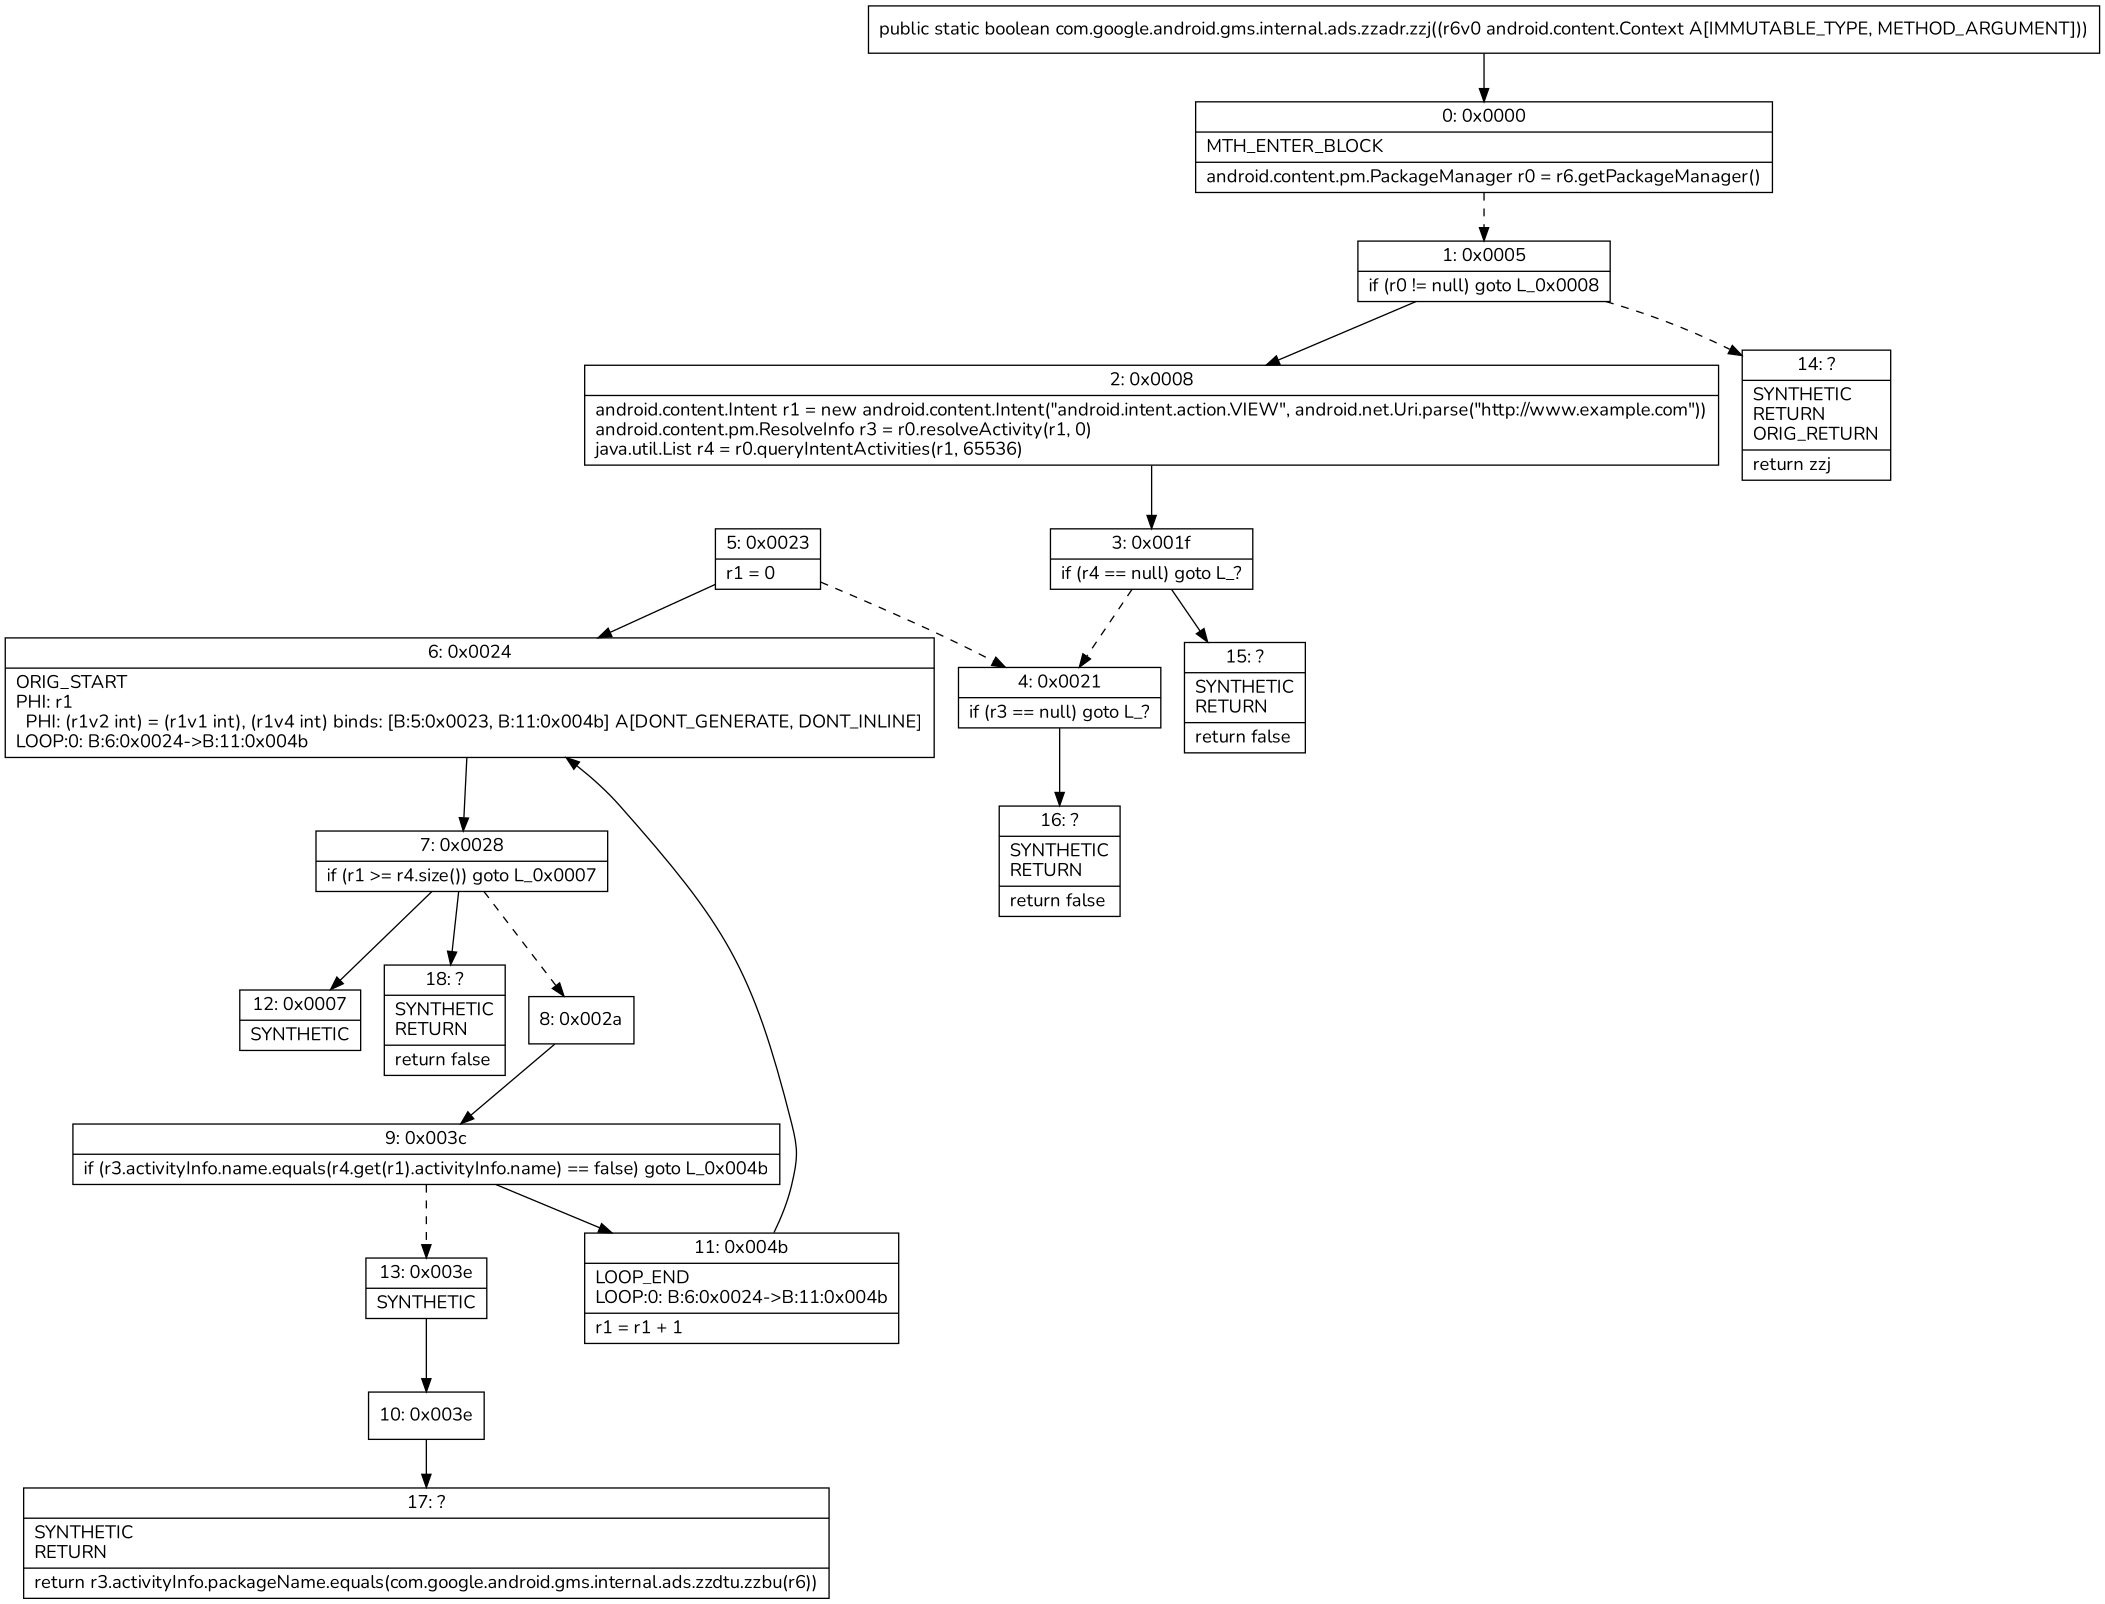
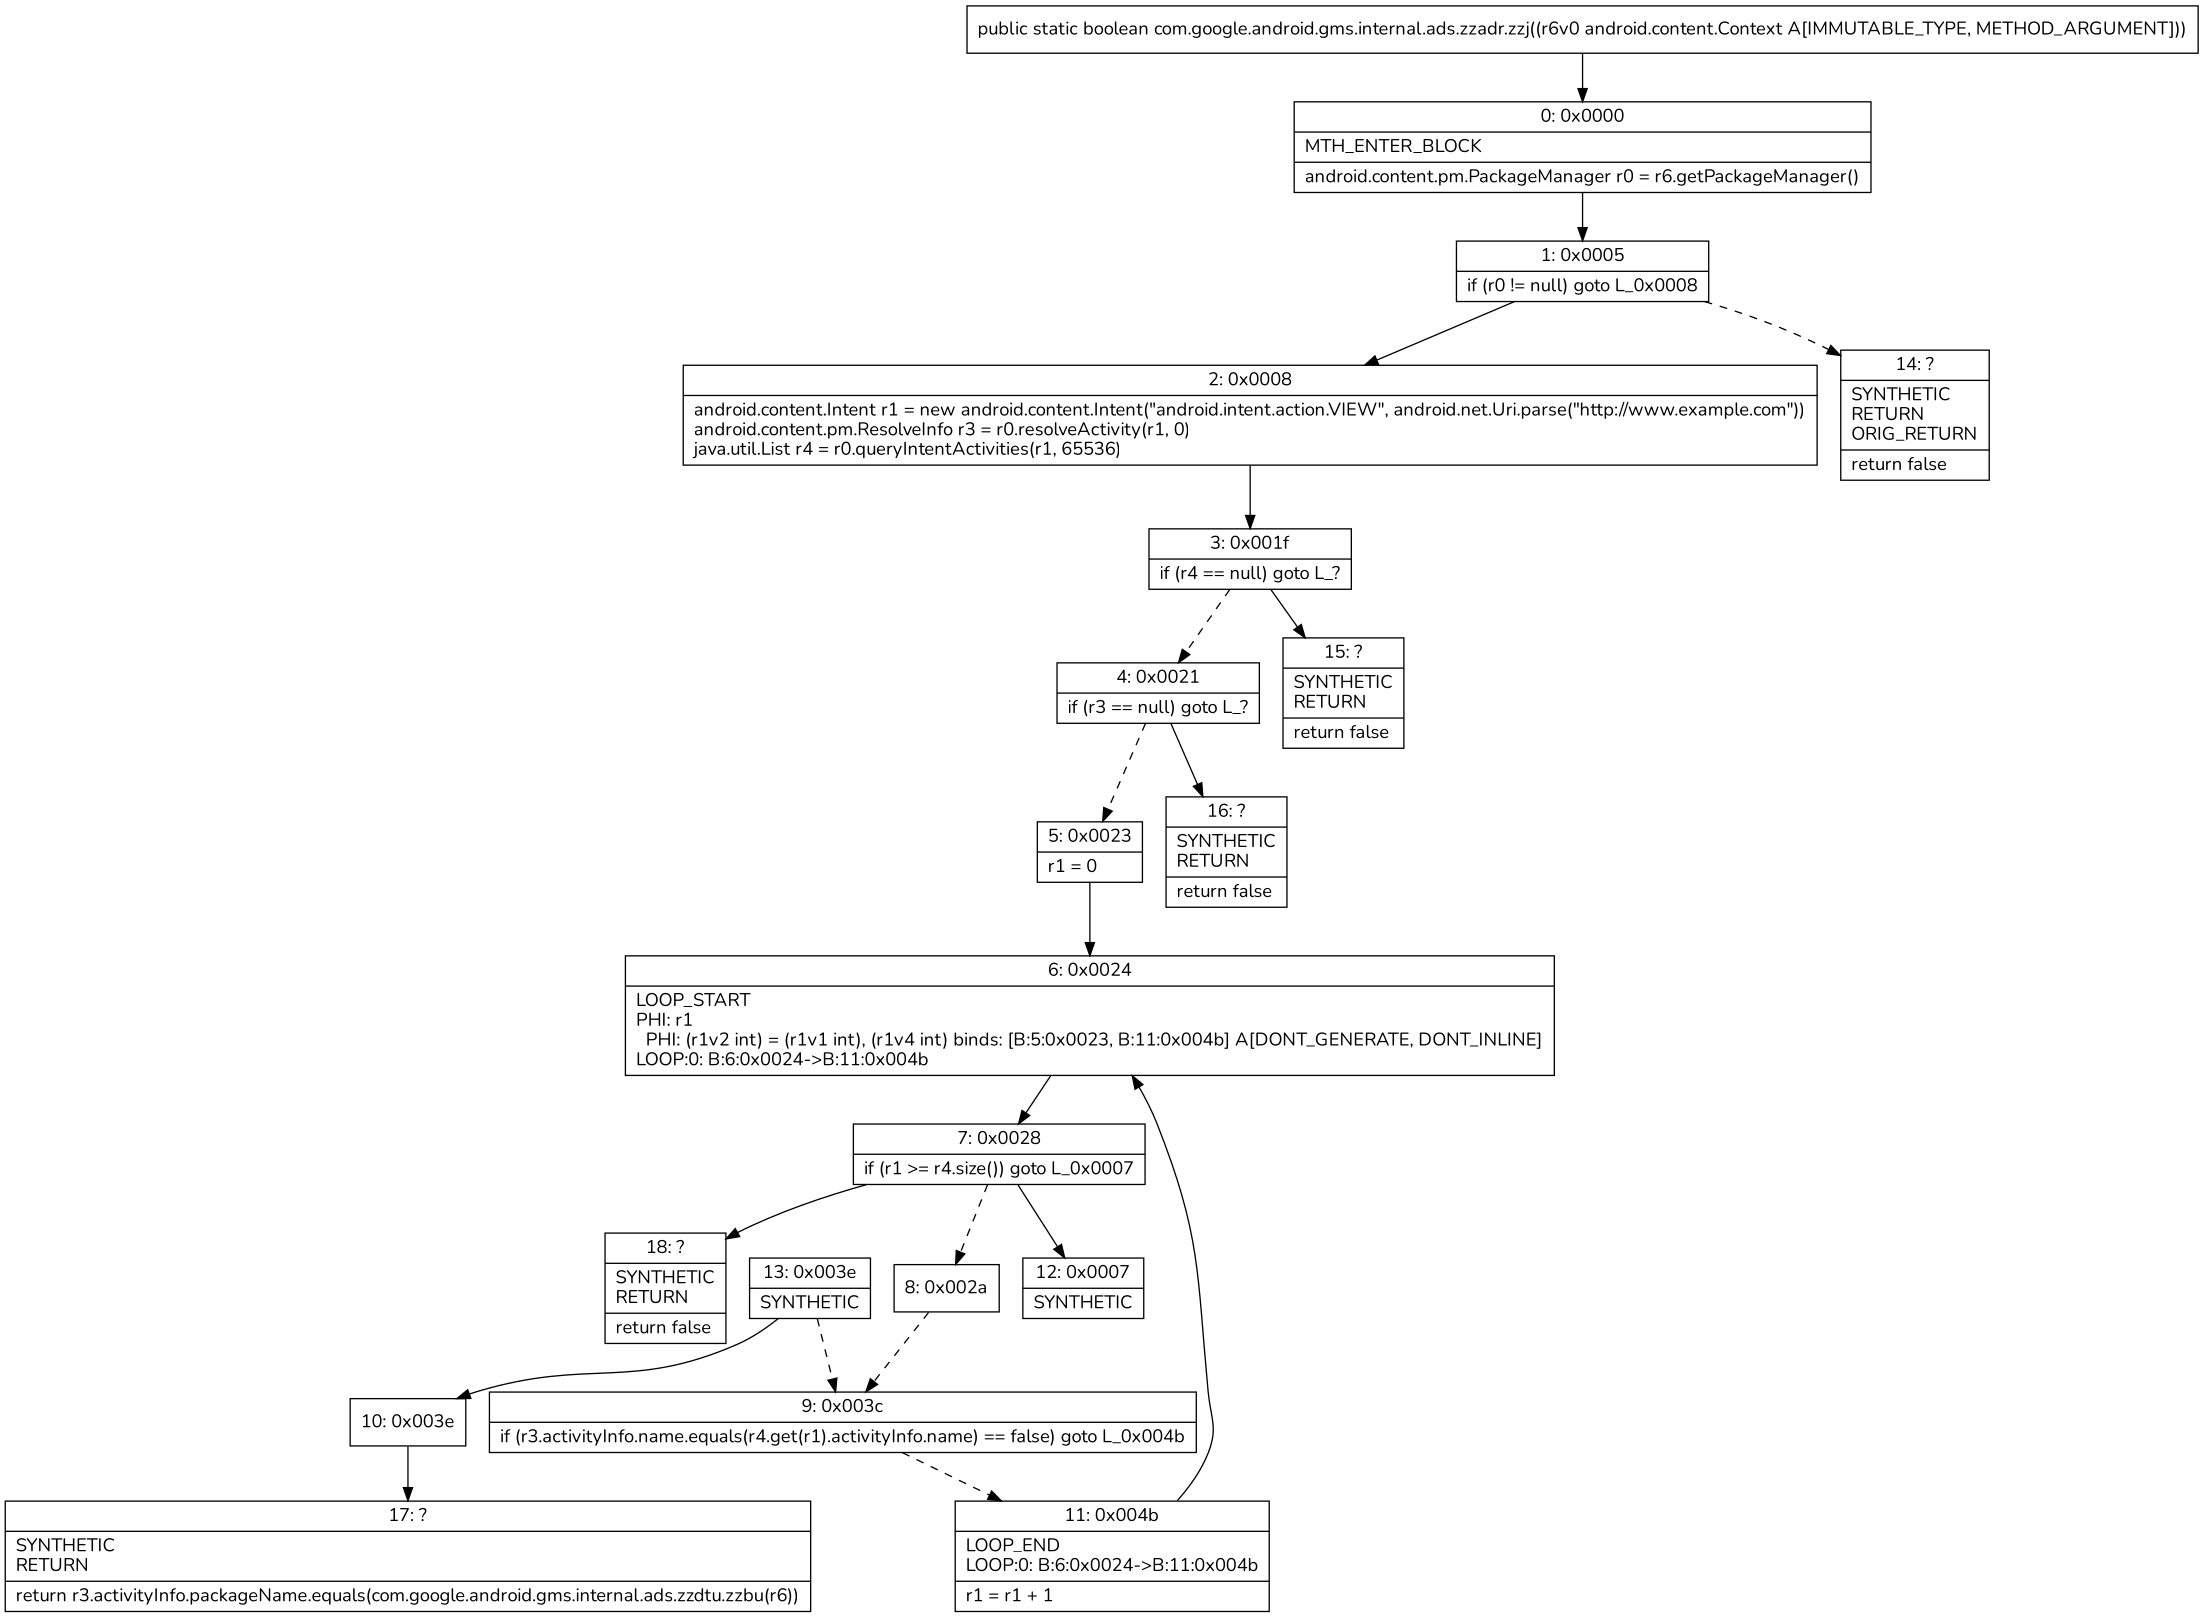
edge "0: 0x0000" -> "1: 0x0005": style dashed -> solid
node "14: ?": text "return zzj" -> "return false"
edge "5: 0x0023" -> "4: 0x0021": reversed
node "6: 0x0024": text "ORIG_START" -> "LOOP_START"
edge "8: 0x002a" -> "9: 0x003c": style solid -> dashed
edge "9: 0x003c" -> "11: 0x004b": style solid -> dashed
edge "9: 0x003c" -> "13: 0x003e": reversed
